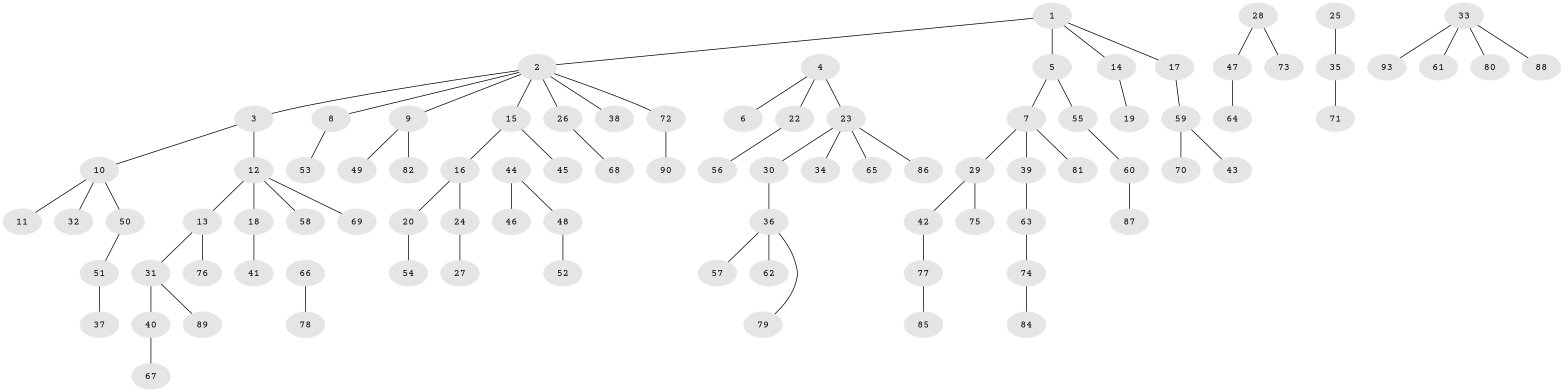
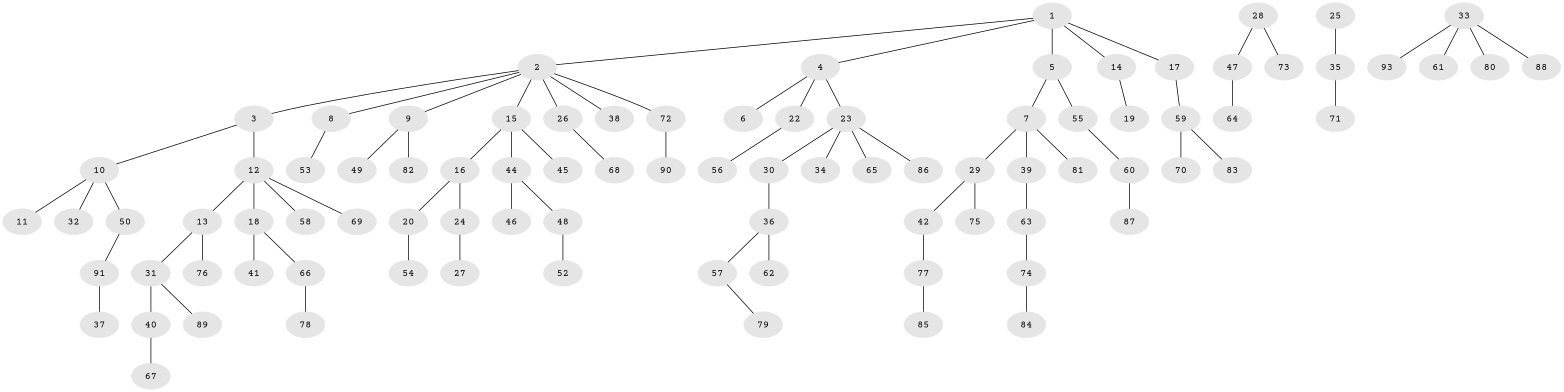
edge "1" -- "4": added
edge "15" -- "44": added
node "43": label "43" -> "83"
edge "18" -- "66": added
node "51": label "51" -> "91"
edge "36" -- "79": now "57" -- "79"
